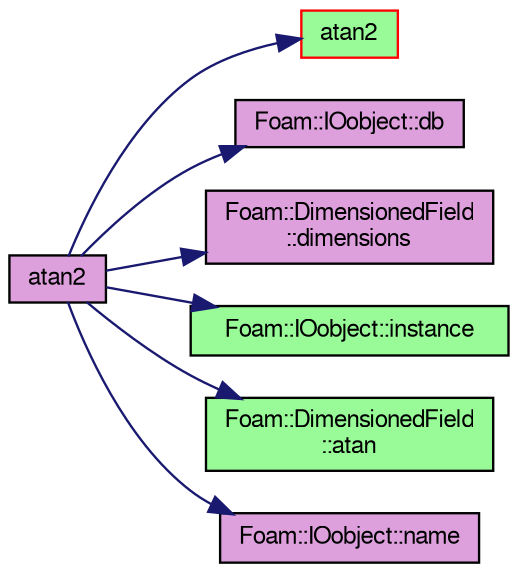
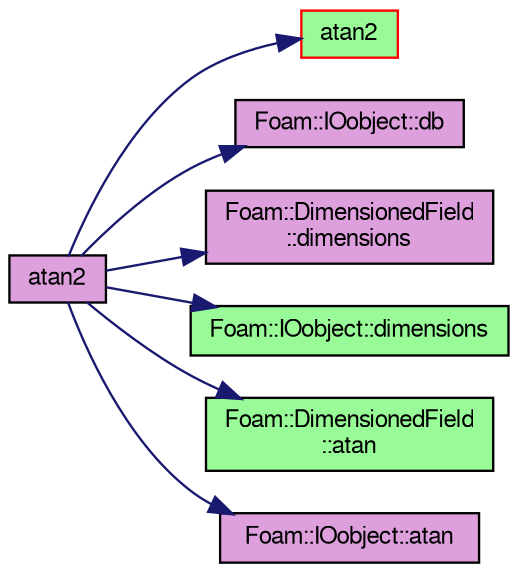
node "Foam::IOobject::instance": label "Foam::IOobject::instance" -> "Foam::IOobject::dimensions"
node "Foam::IOobject::name": label "Foam::IOobject::name" -> "Foam::IOobject::atan"
